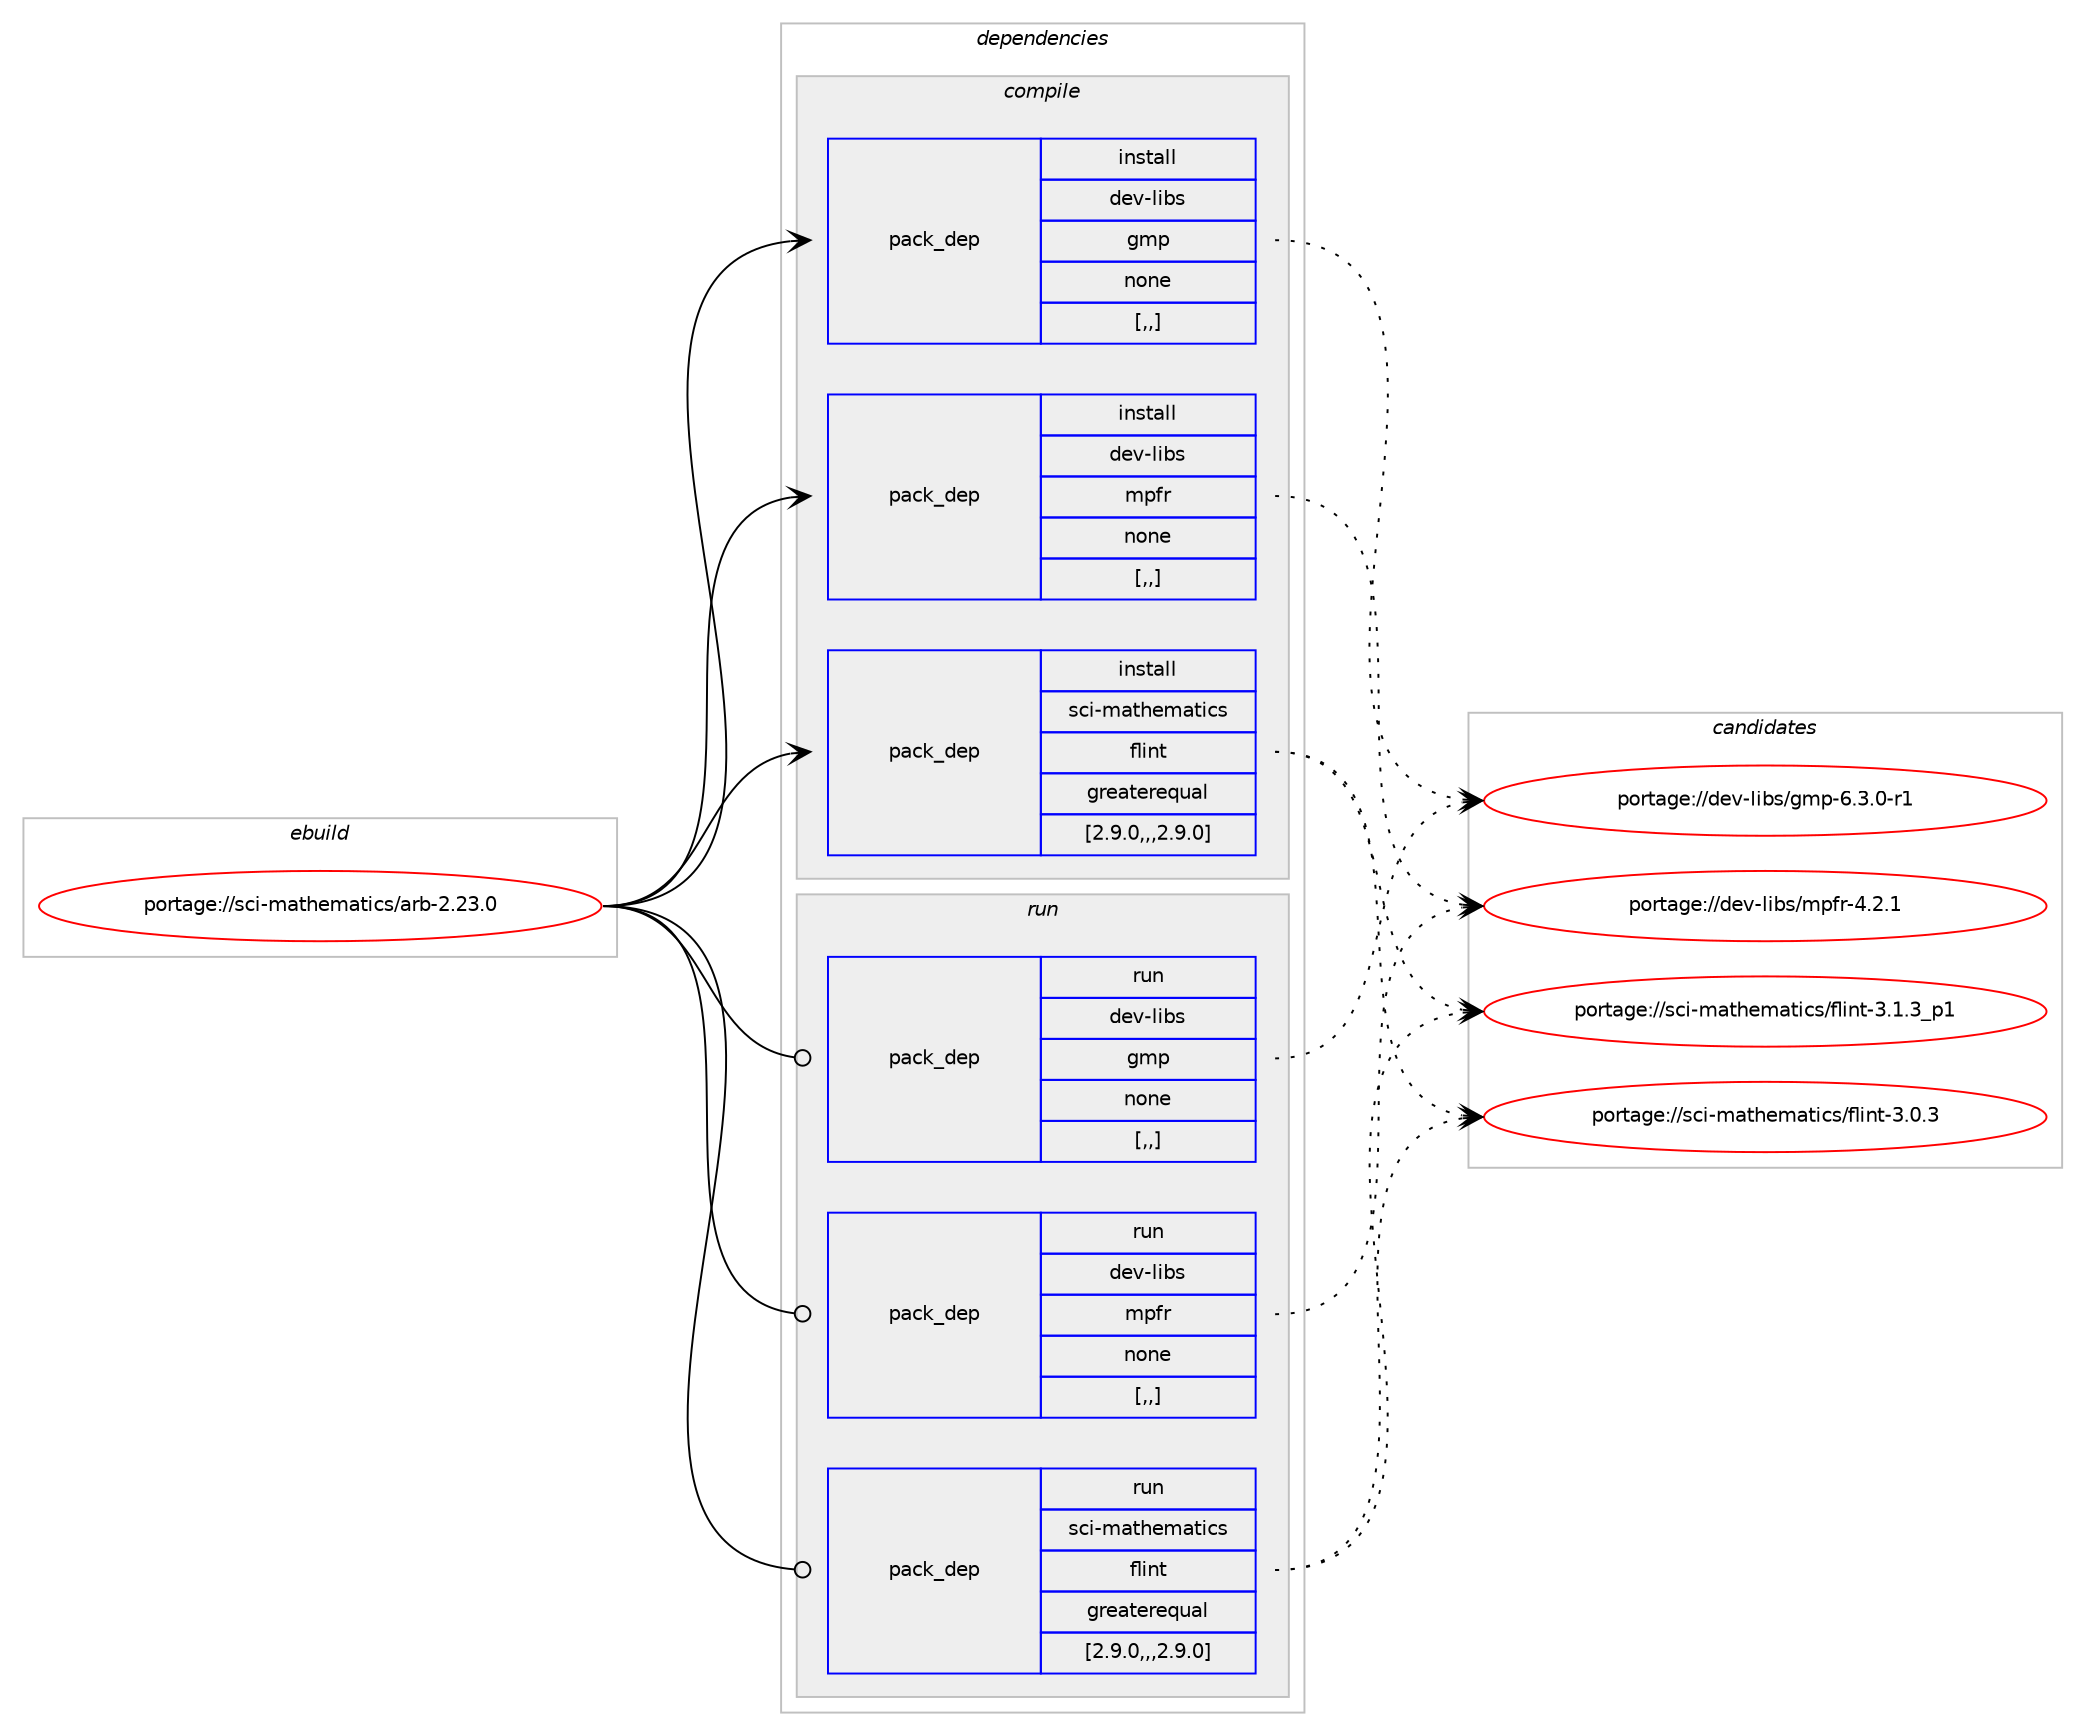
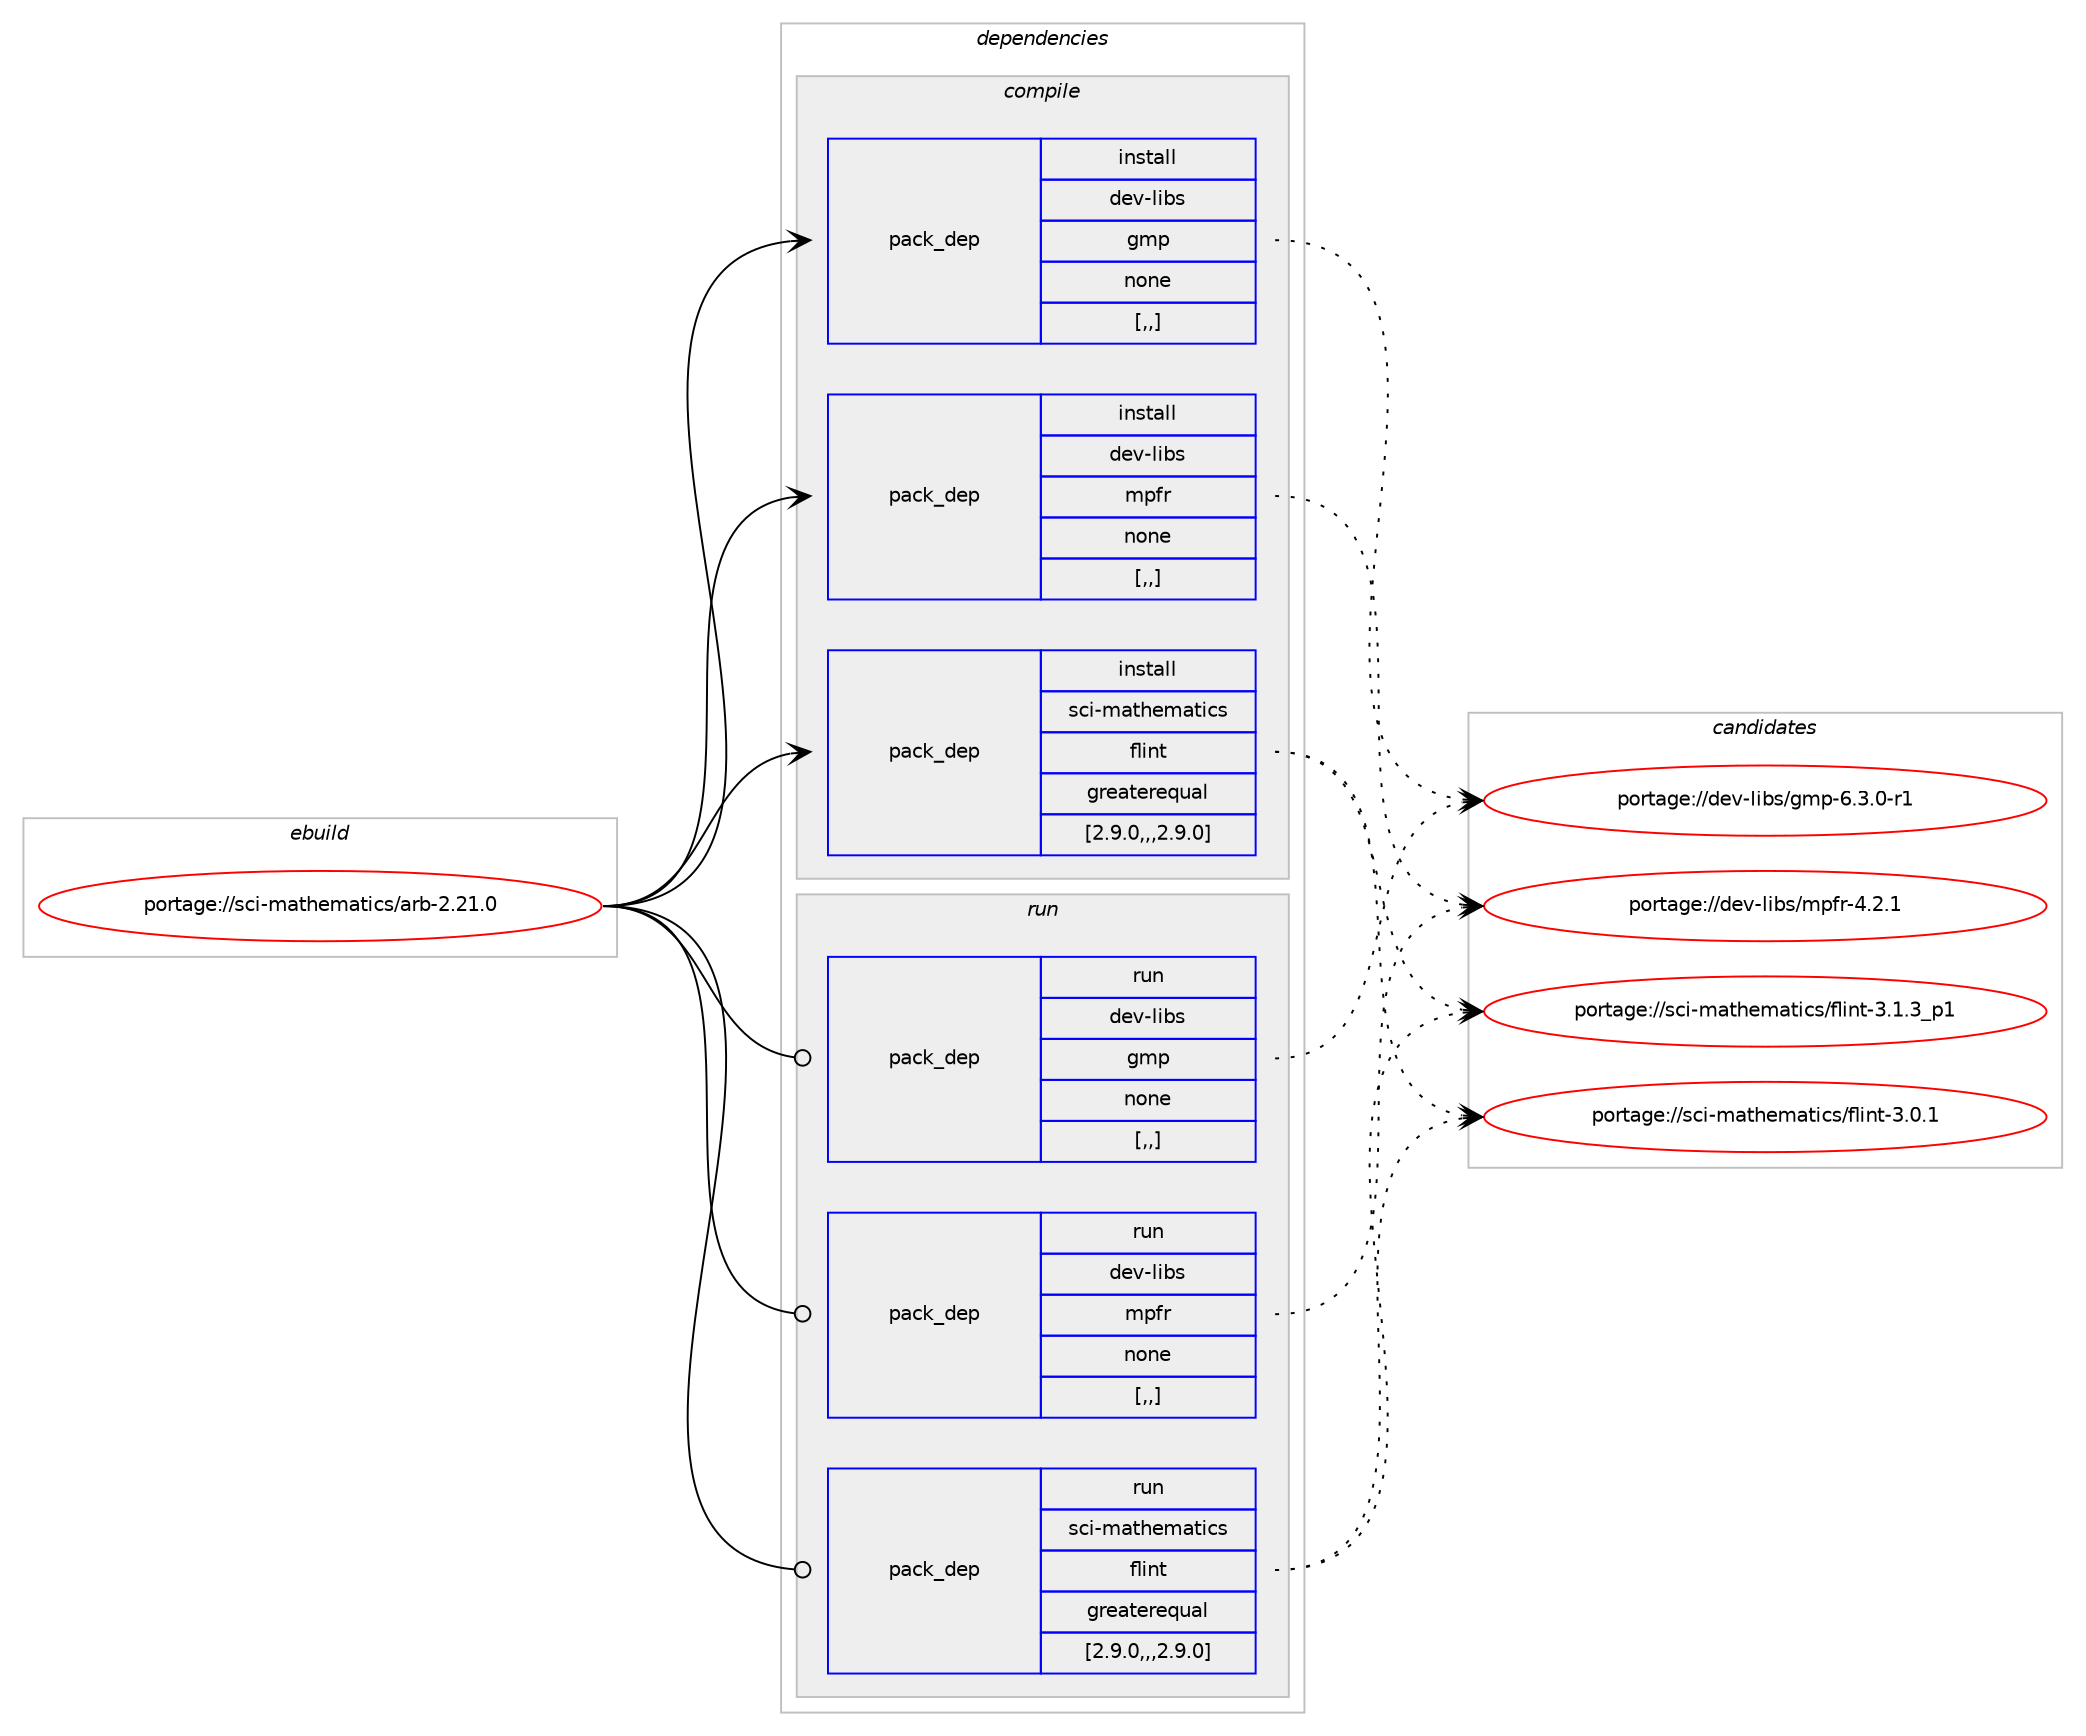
node "portage://sci-mathematics/arb-2.23.0": label "portage://sci-mathematics/arb-2.23.0" -> "portage://sci-mathematics/arb-2.21.0"
node "portage://sci-mathematics/flint-3.0.3": label "portage://sci-mathematics/flint-3.0.3" -> "portage://sci-mathematics/flint-3.0.1"
